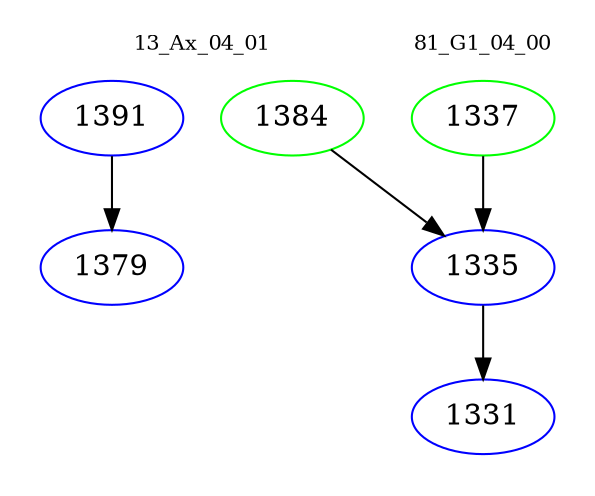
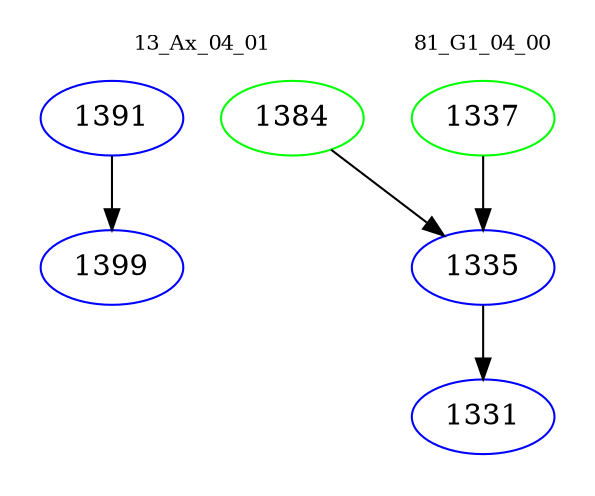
node "1379": label "1379" -> "1399"
